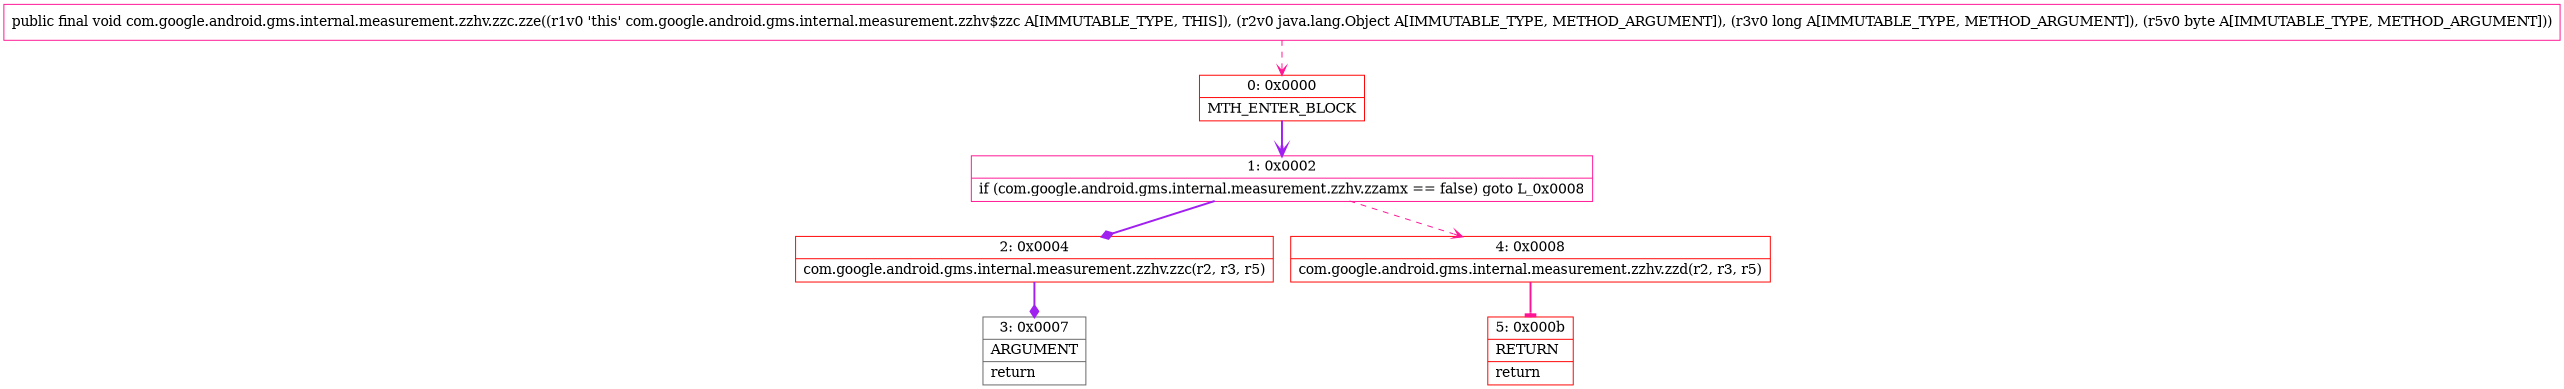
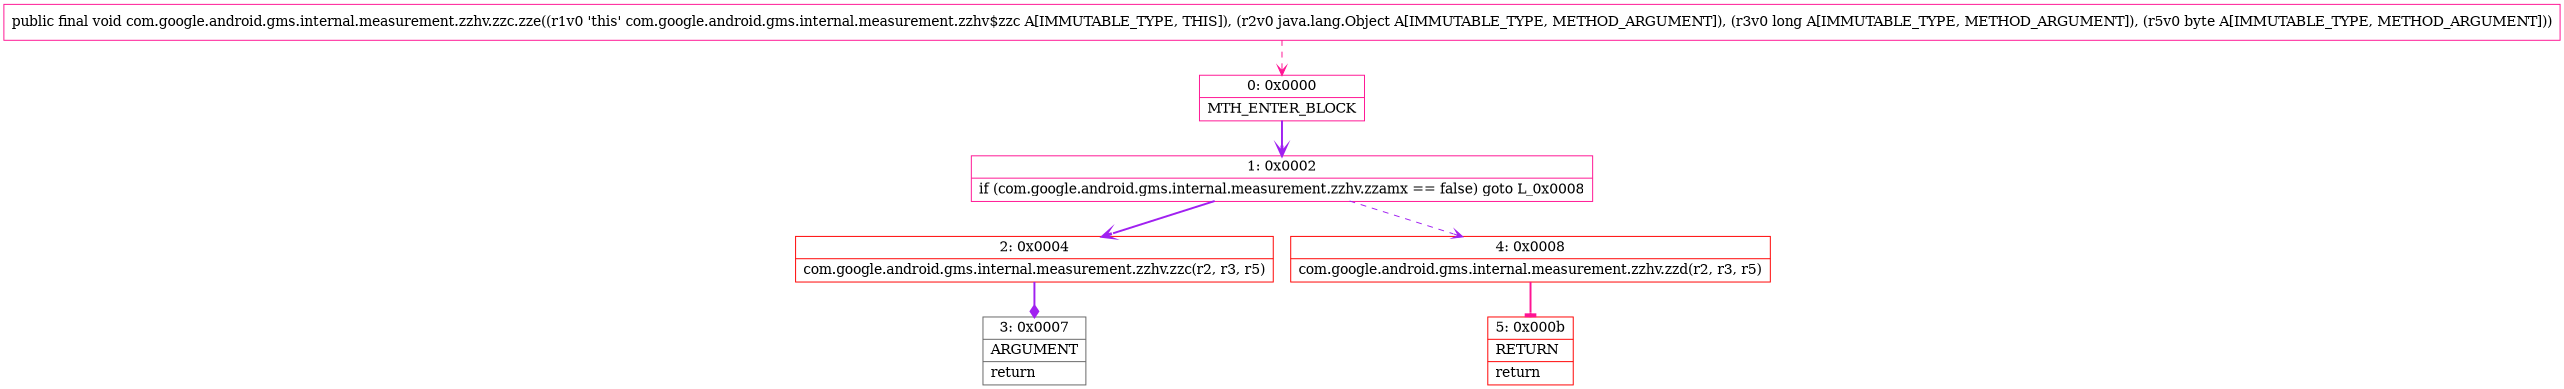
node "0: 0x0000": color red -> deeppink
edge "1: 0x0002" -> "2: 0x0004": arrowhead diamond -> vee
edge "1: 0x0002" -> "4: 0x0008": color deeppink -> purple
